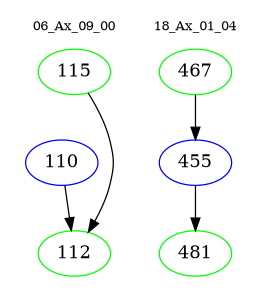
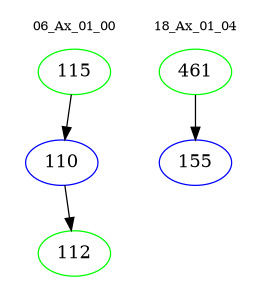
cluster "06_Ax_09_00": label "06_Ax_09_00" -> "06_Ax_01_00"
node "467": label "467" -> "461"
edge "115" -> "112": now "115" -> "110"
node "455": label "455" -> "155"
node "481": removed
